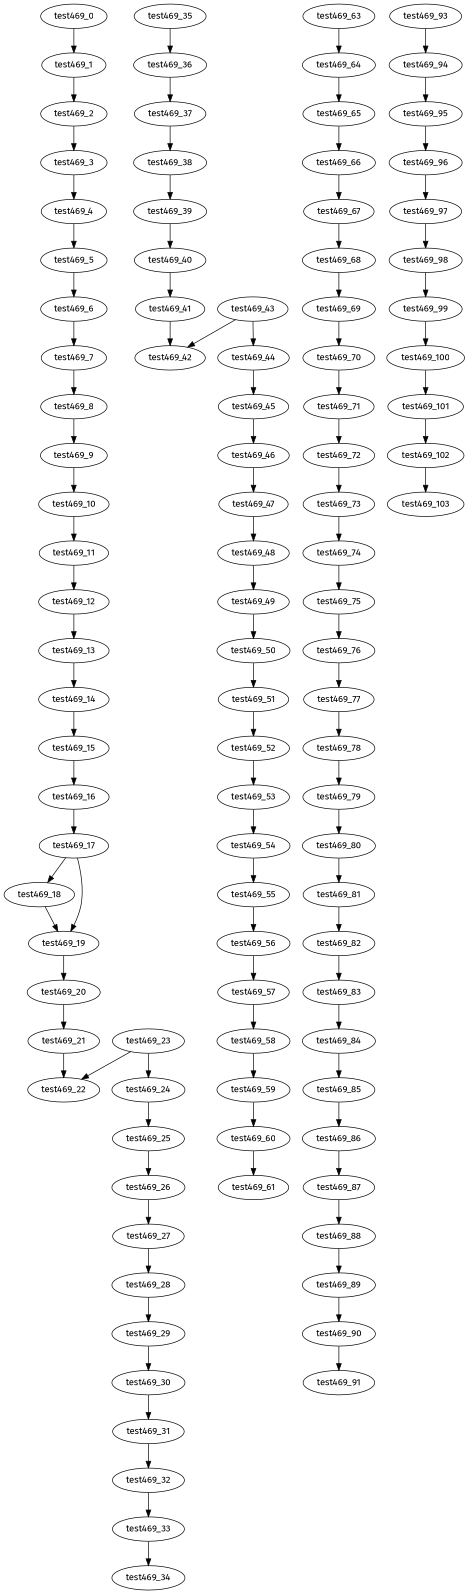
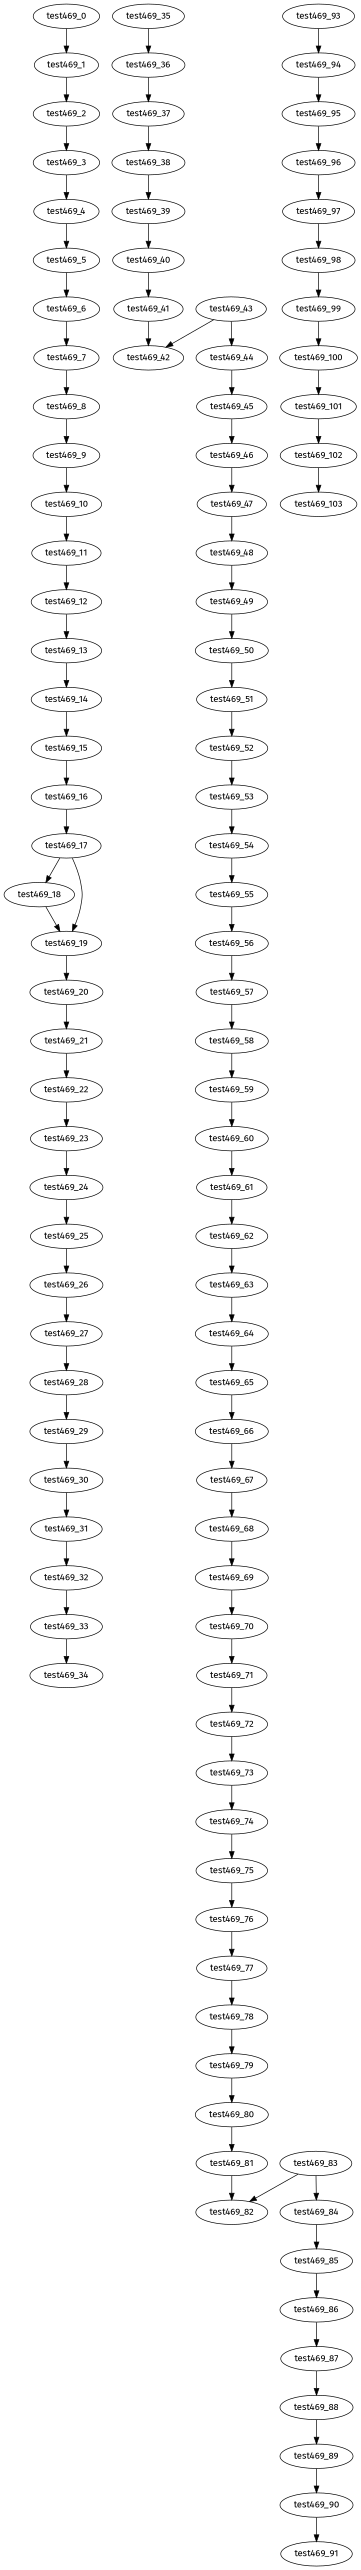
edge "test469_82" -> "test469_83": reversed
edge "test469_23" -> "test469_22": reversed
node "test469_62": added
